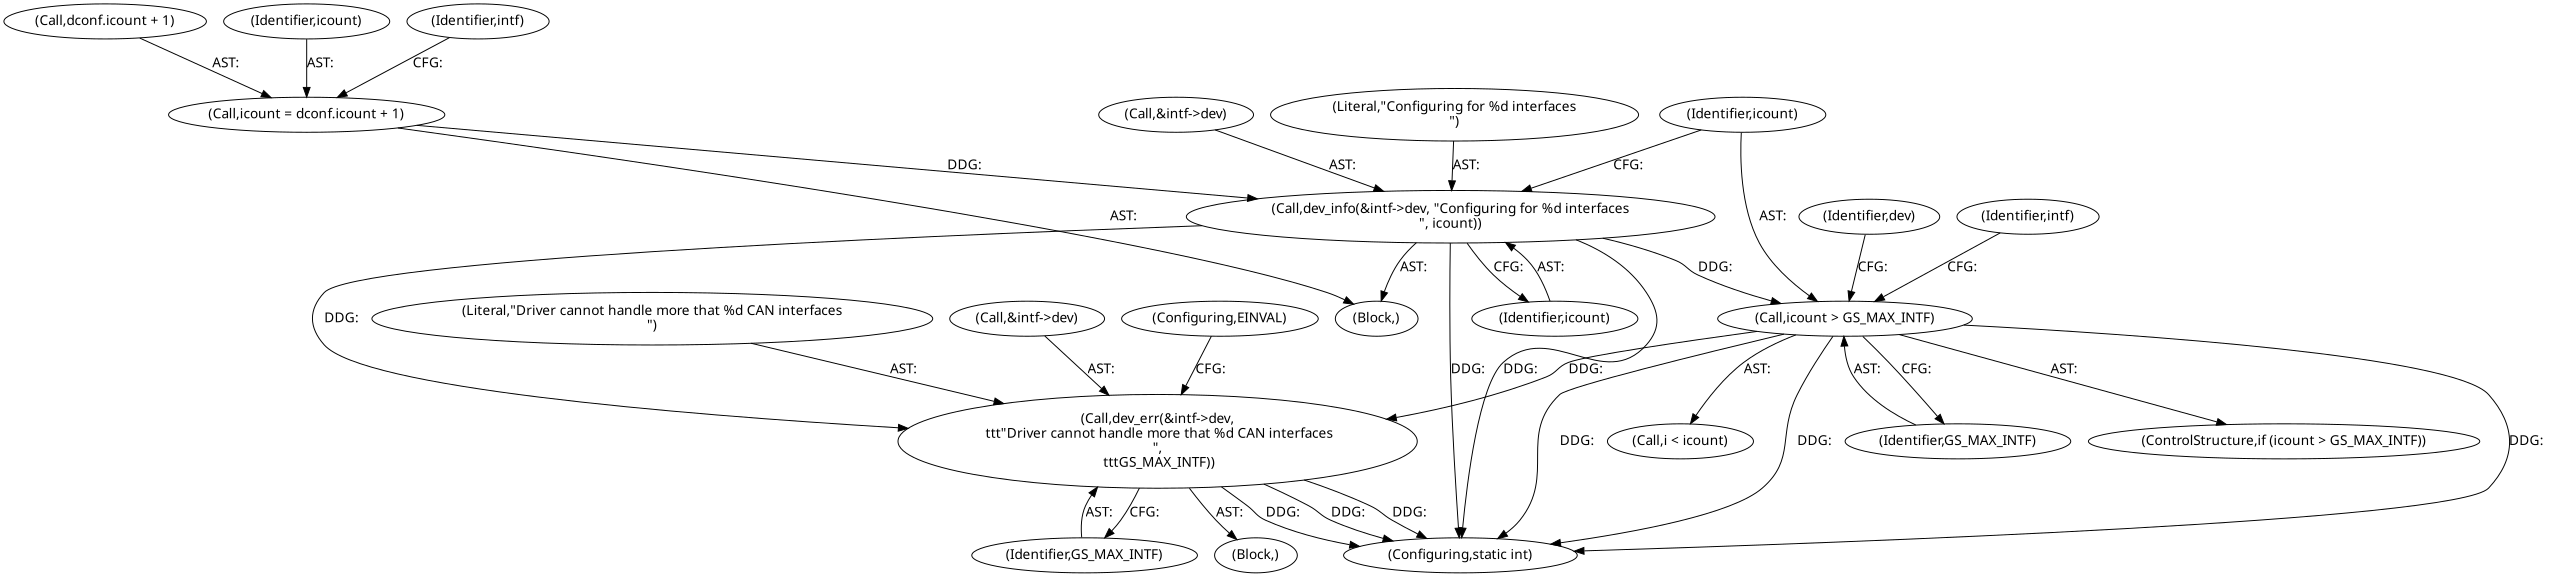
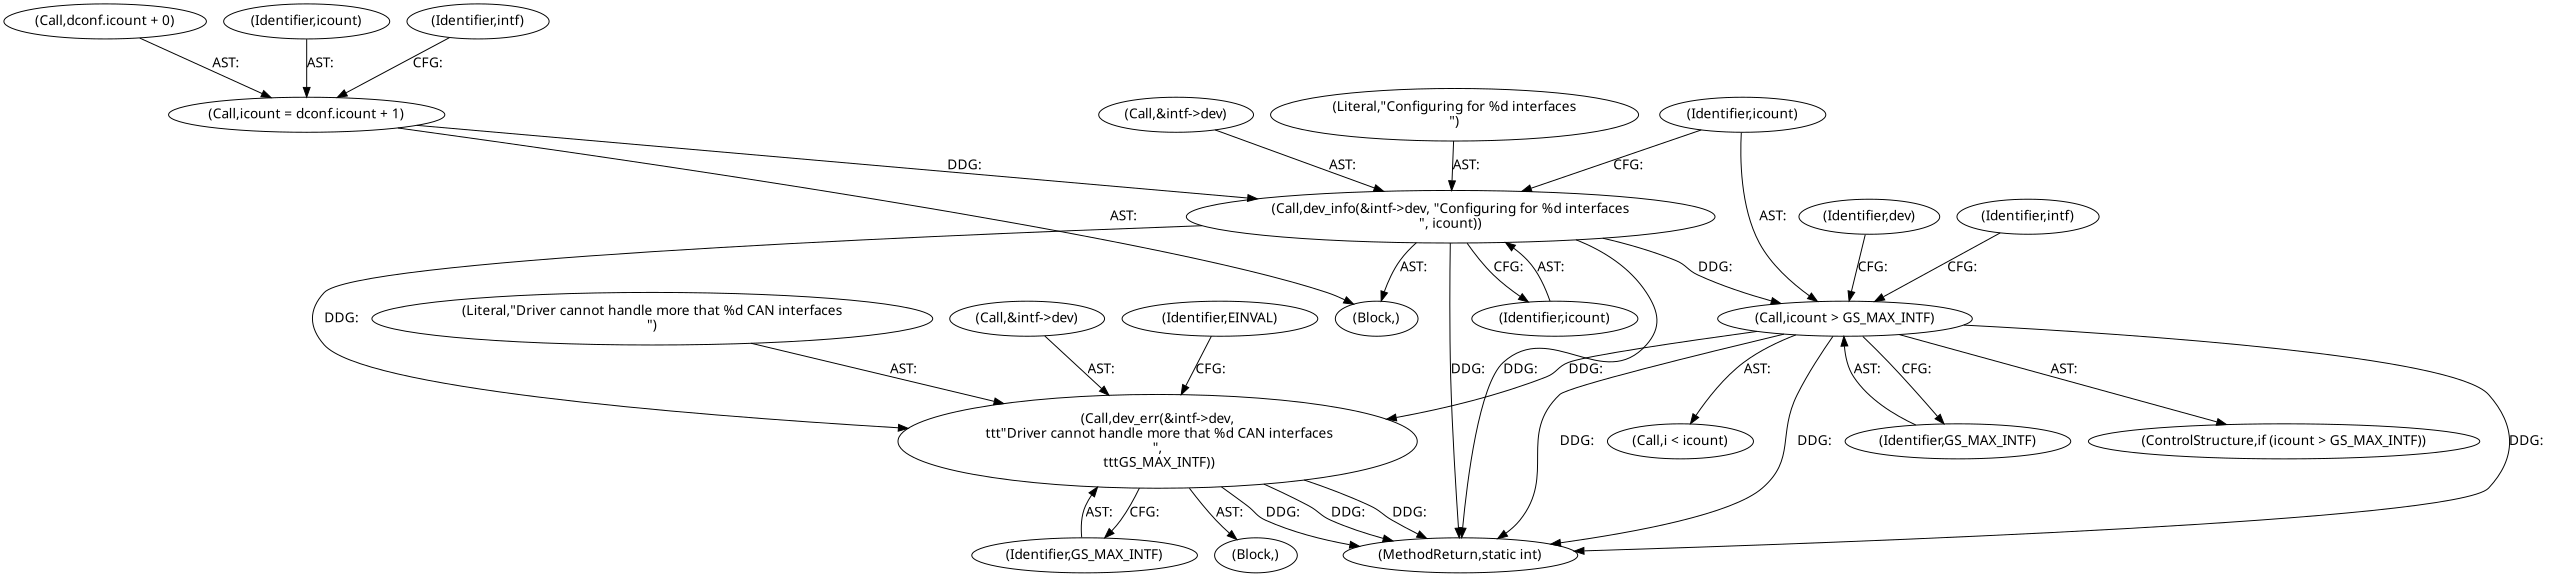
node "(Call,dconf.icount + 1)": label "(Call,dconf.icount + 1)" -> "(Call,dconf.icount + 0)"
node "(Configuring,EINVAL)": label "(Configuring,EINVAL)" -> "(Identifier,EINVAL)"
node "(Configuring,static int)": label "(Configuring,static int)" -> "(MethodReturn,static int)"
